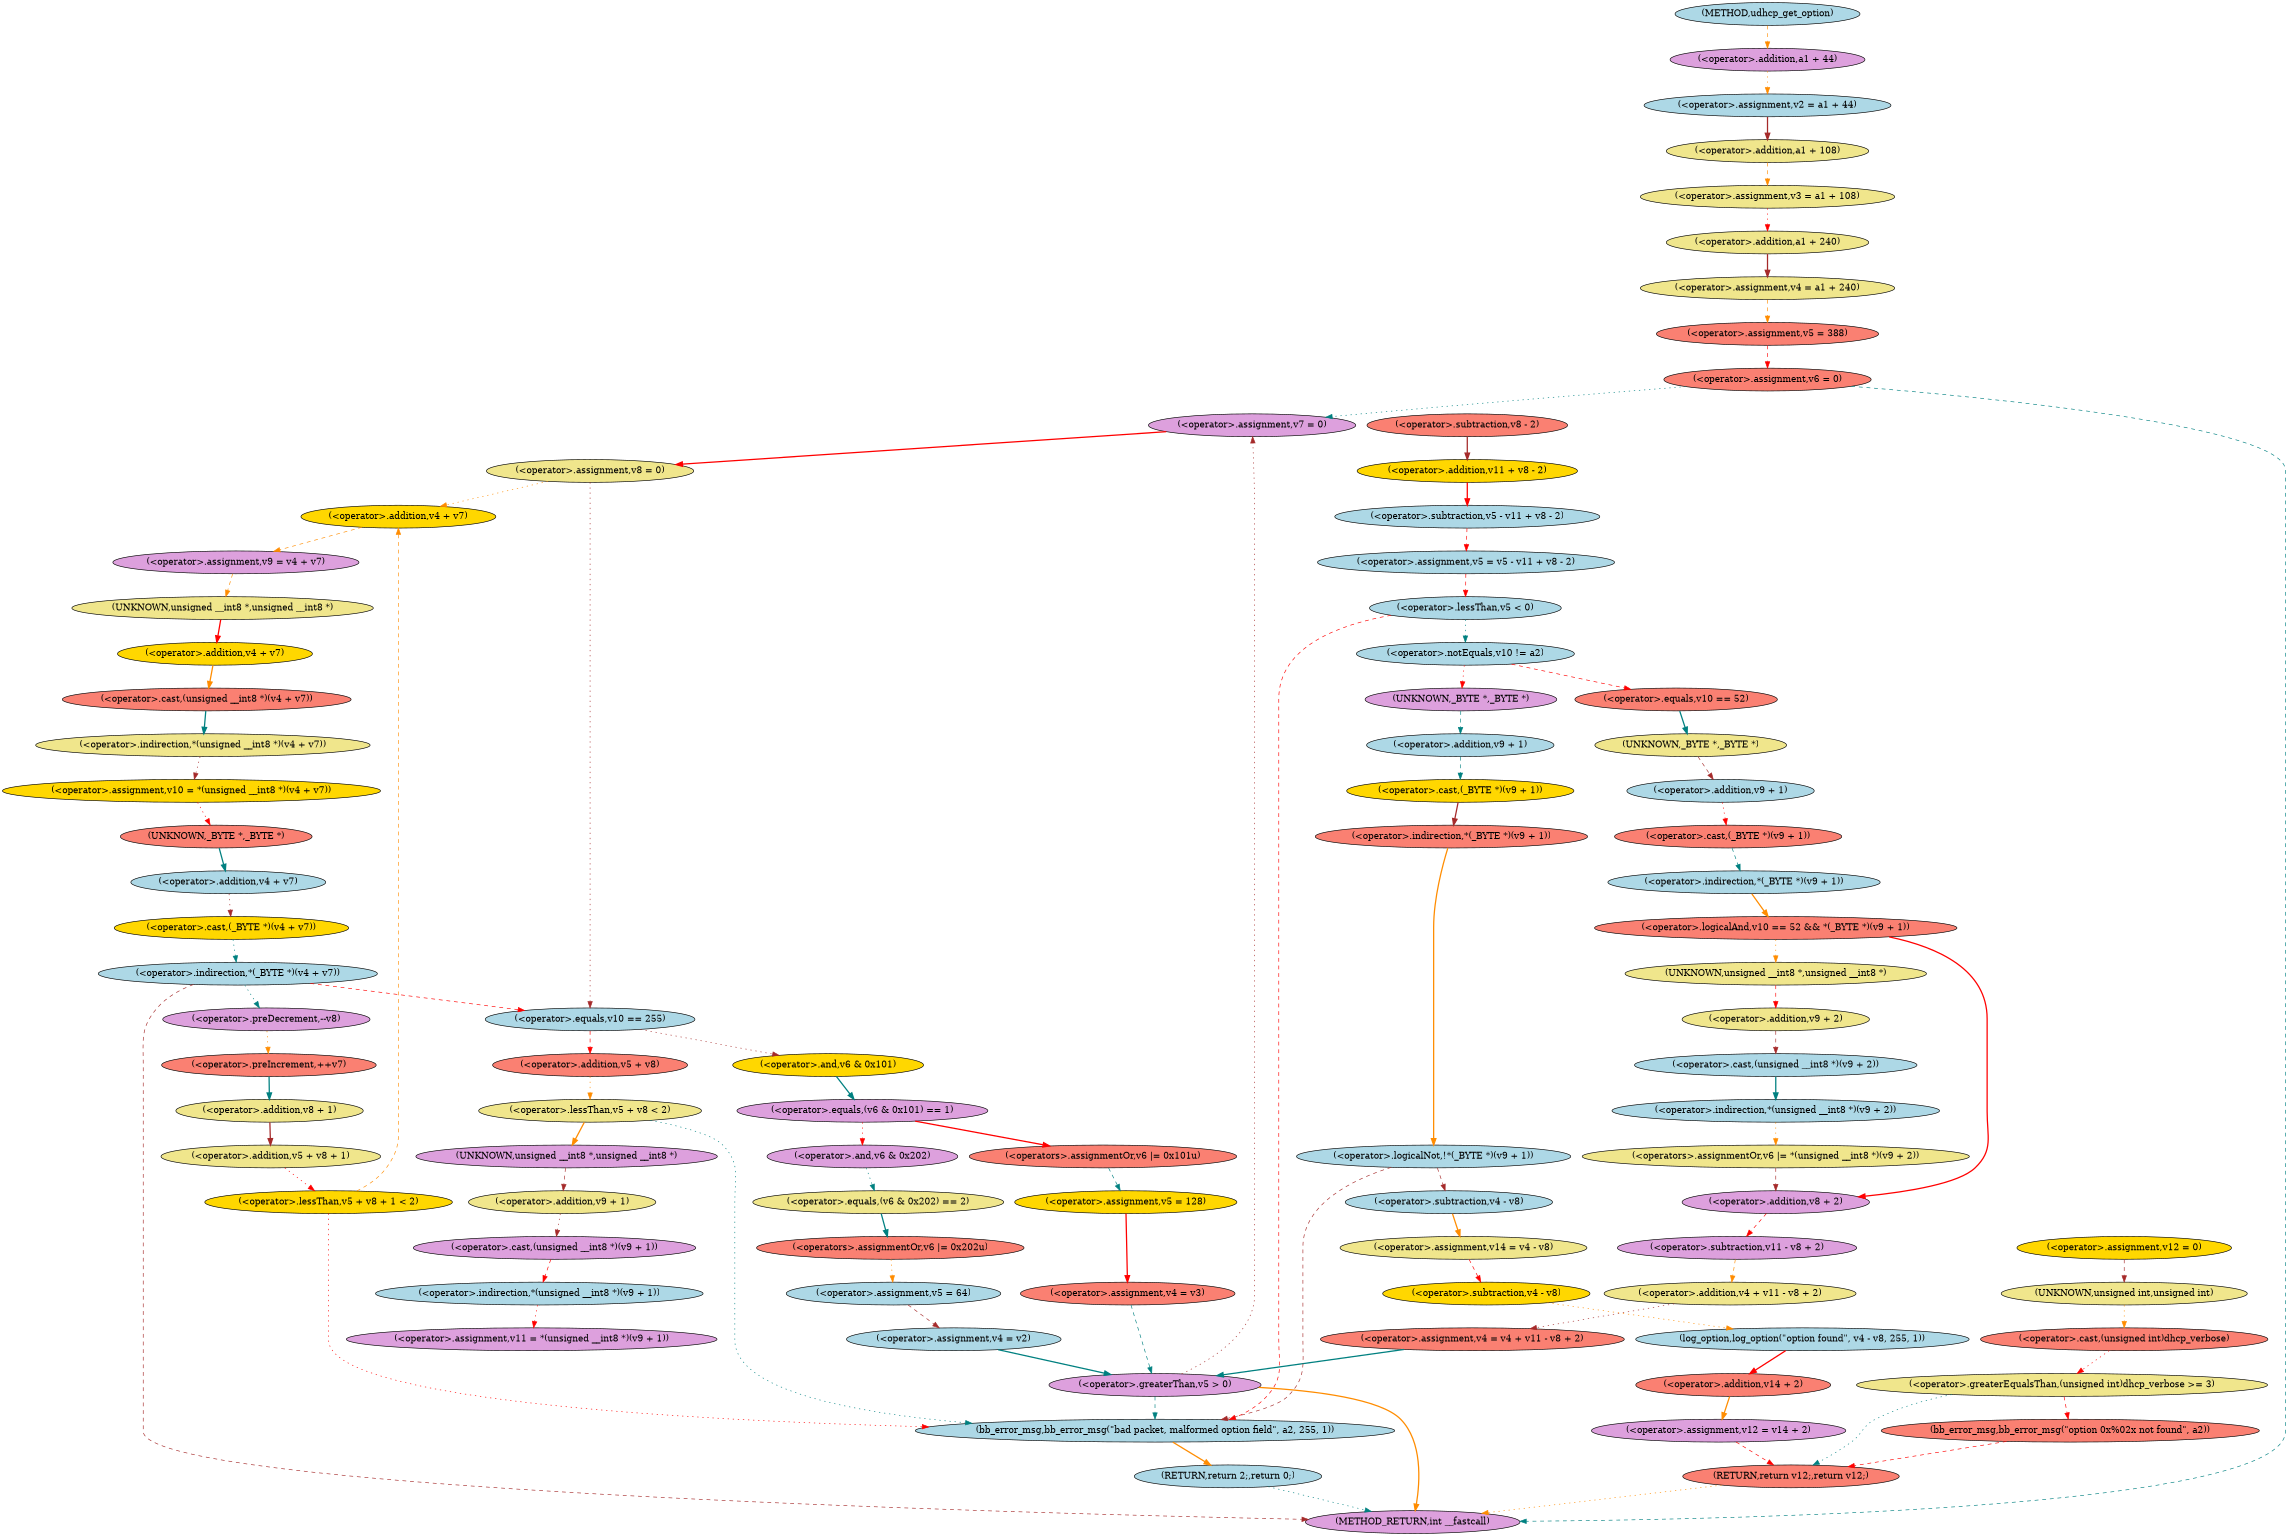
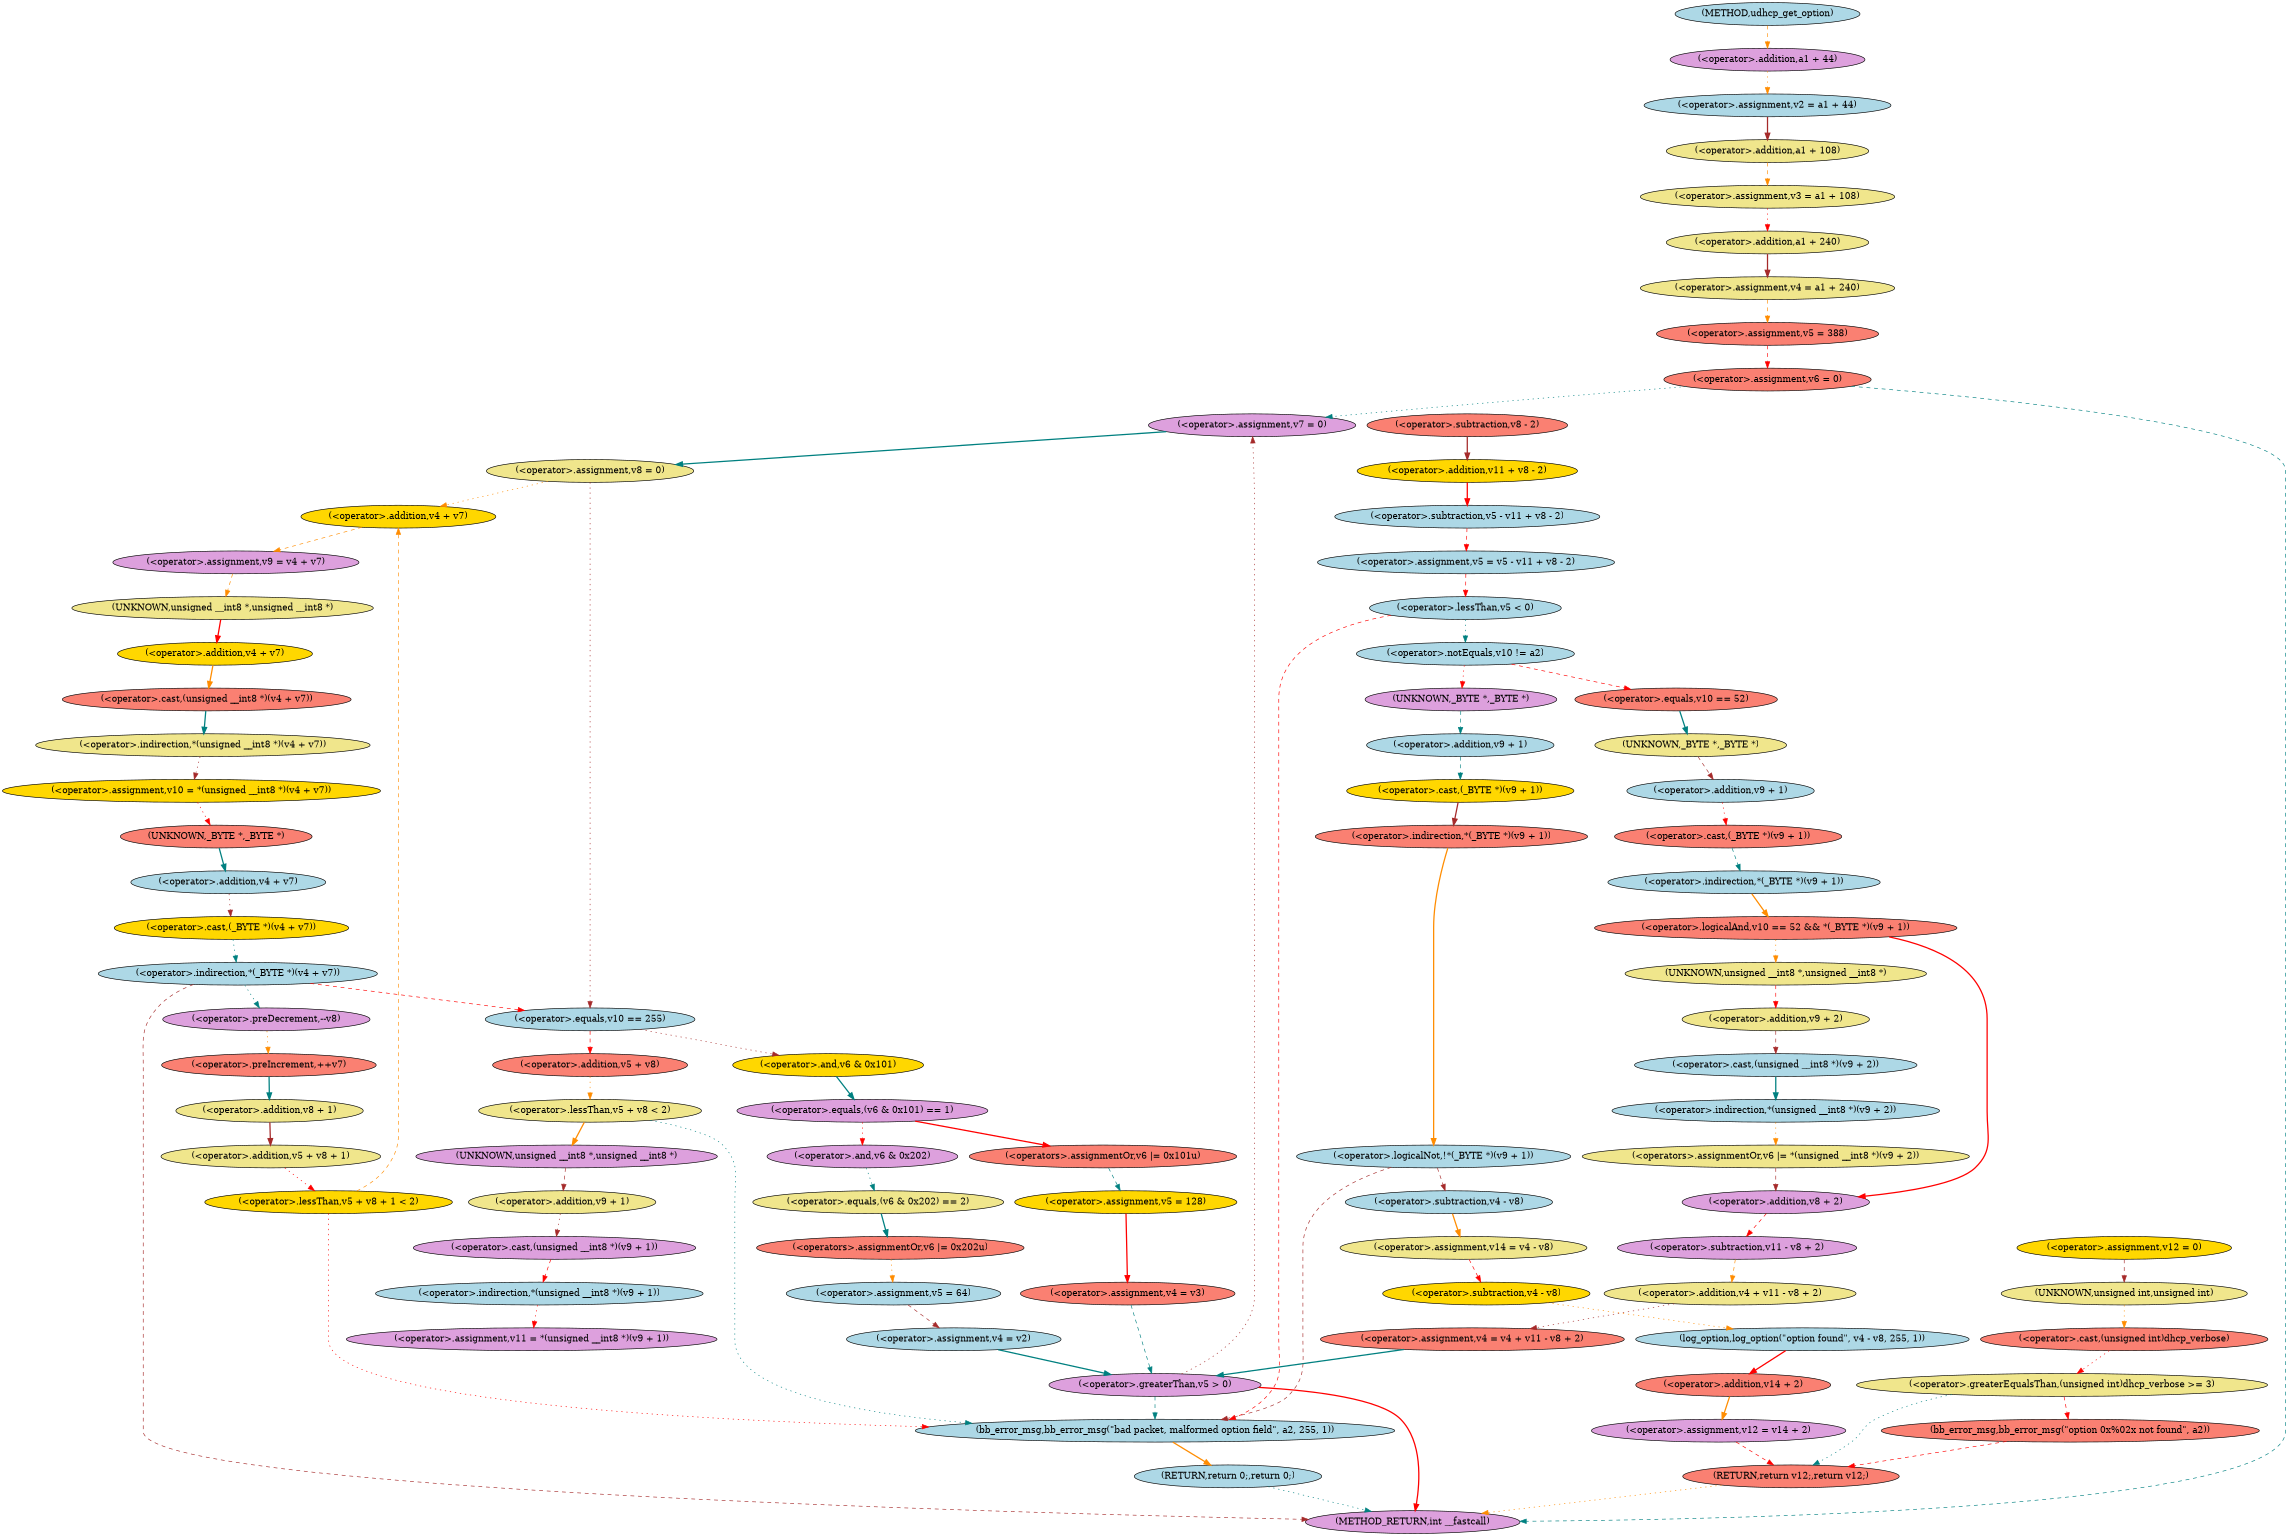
edge "(<operator>.assignment,v7 = 0)" -> "(<operator>.assignment,v8 = 0)": color red -> teal
edge "(<operator>.greaterThan,v5 > 0)" -> "(METHOD_RETURN,int __fastcall)": color darkorange -> red
node "(RETURN,return 2;,return 0;)": label "(RETURN,return 2;,return 0;)" -> "(RETURN,return 0;,return 0;)"
